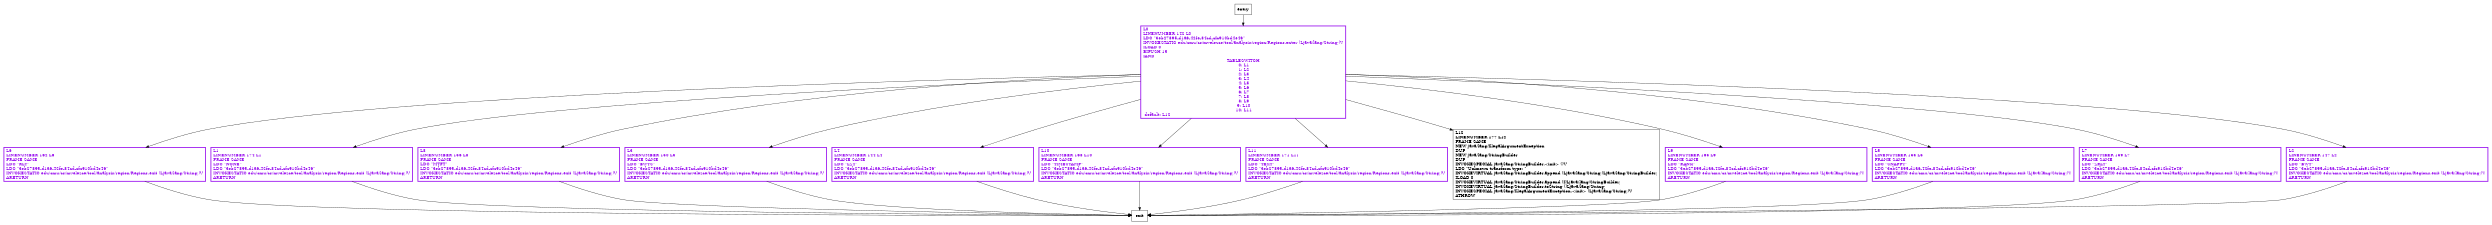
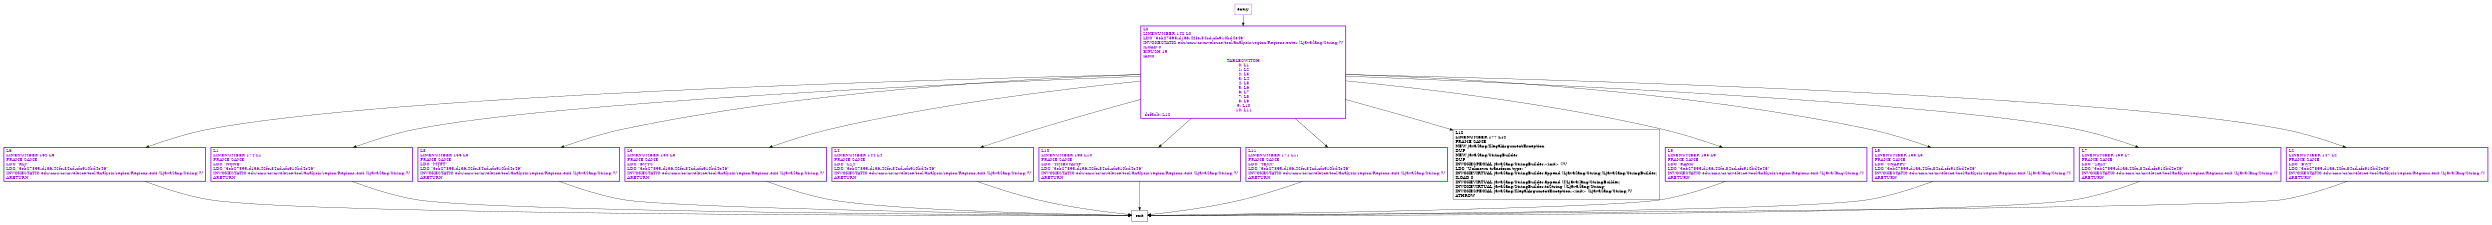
node "entry": color black -> purple
